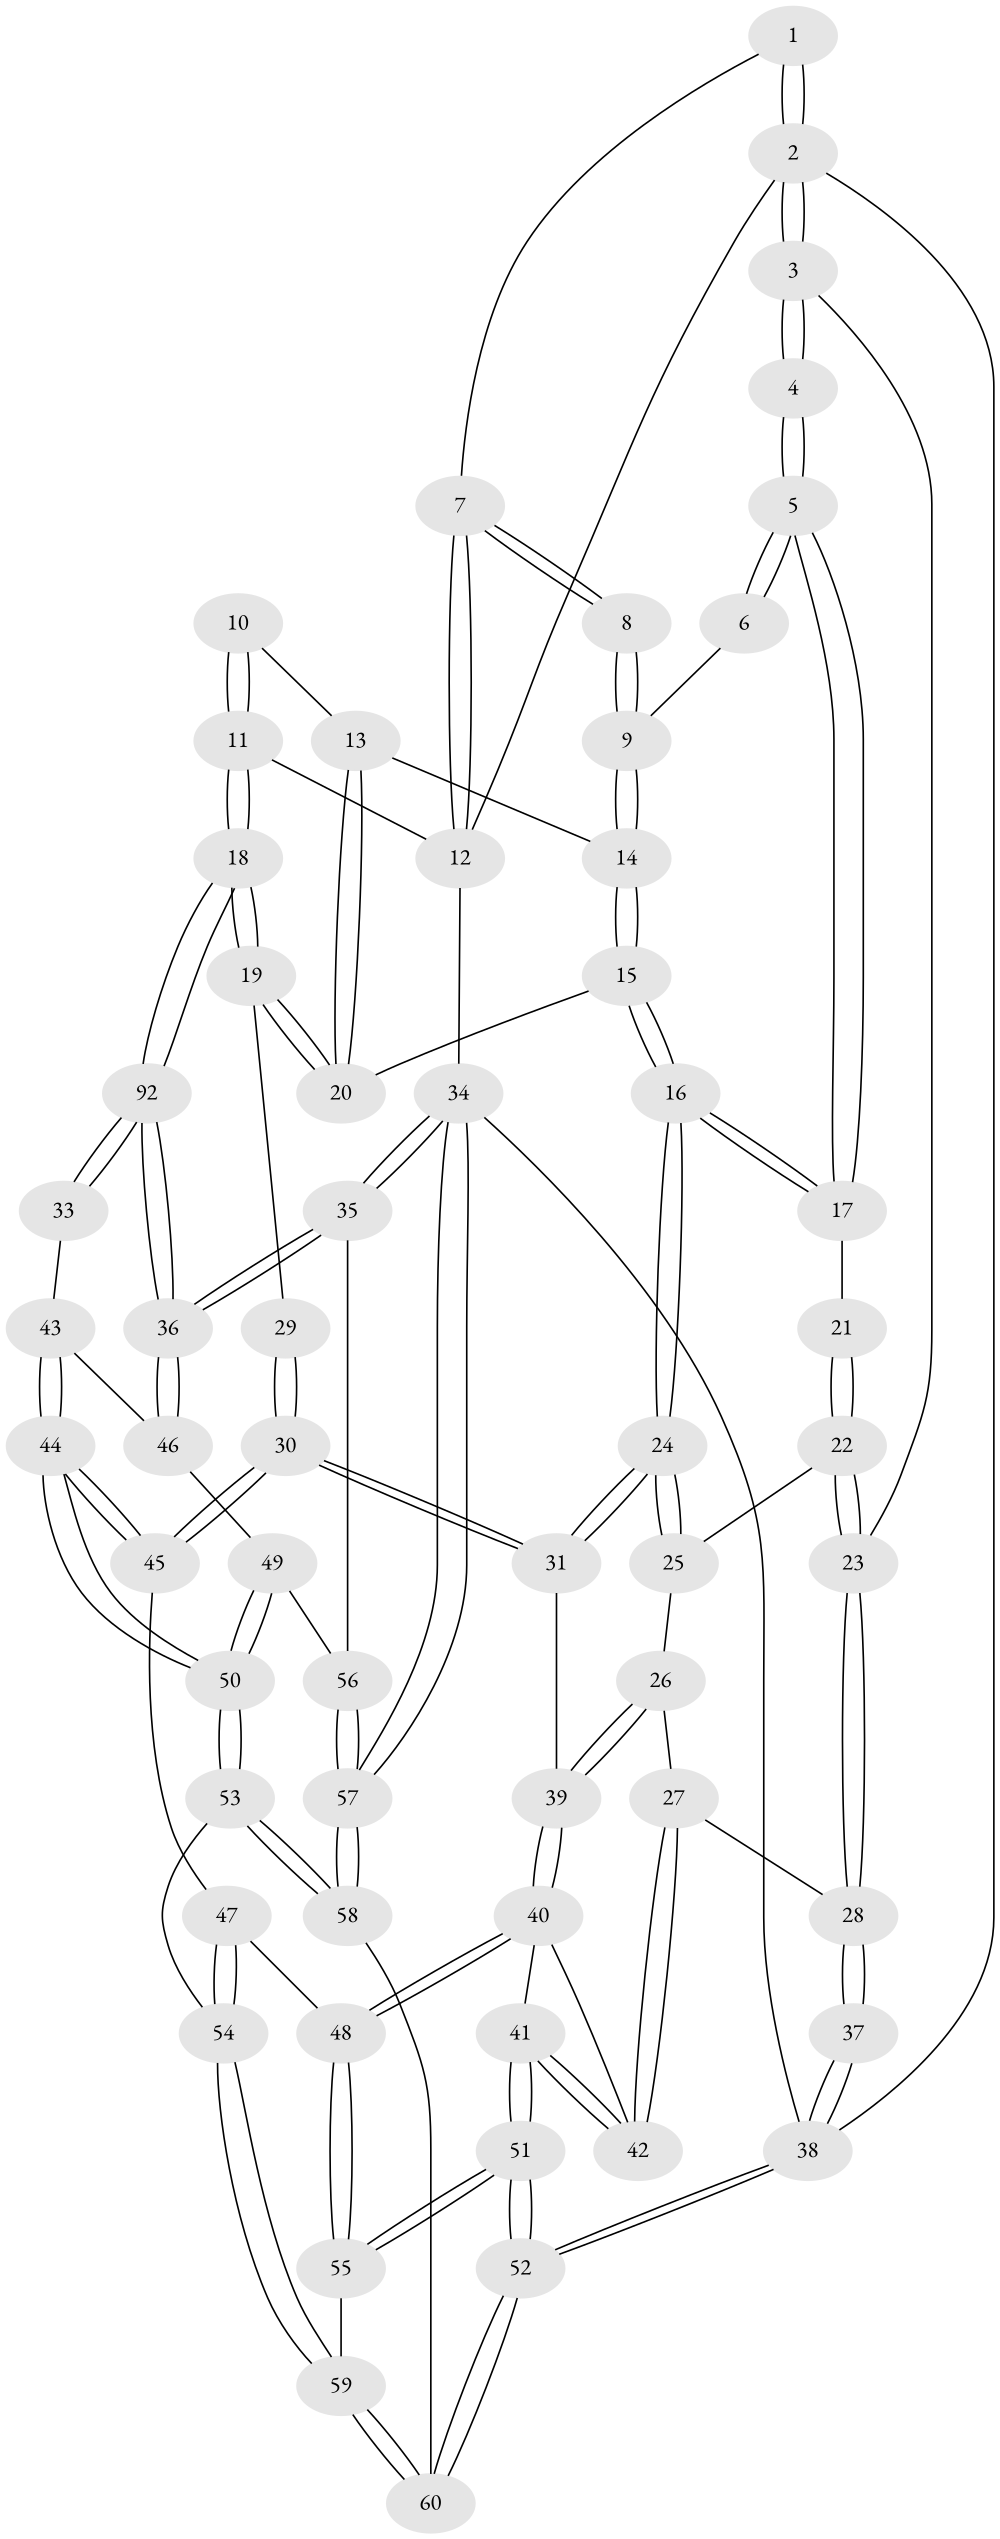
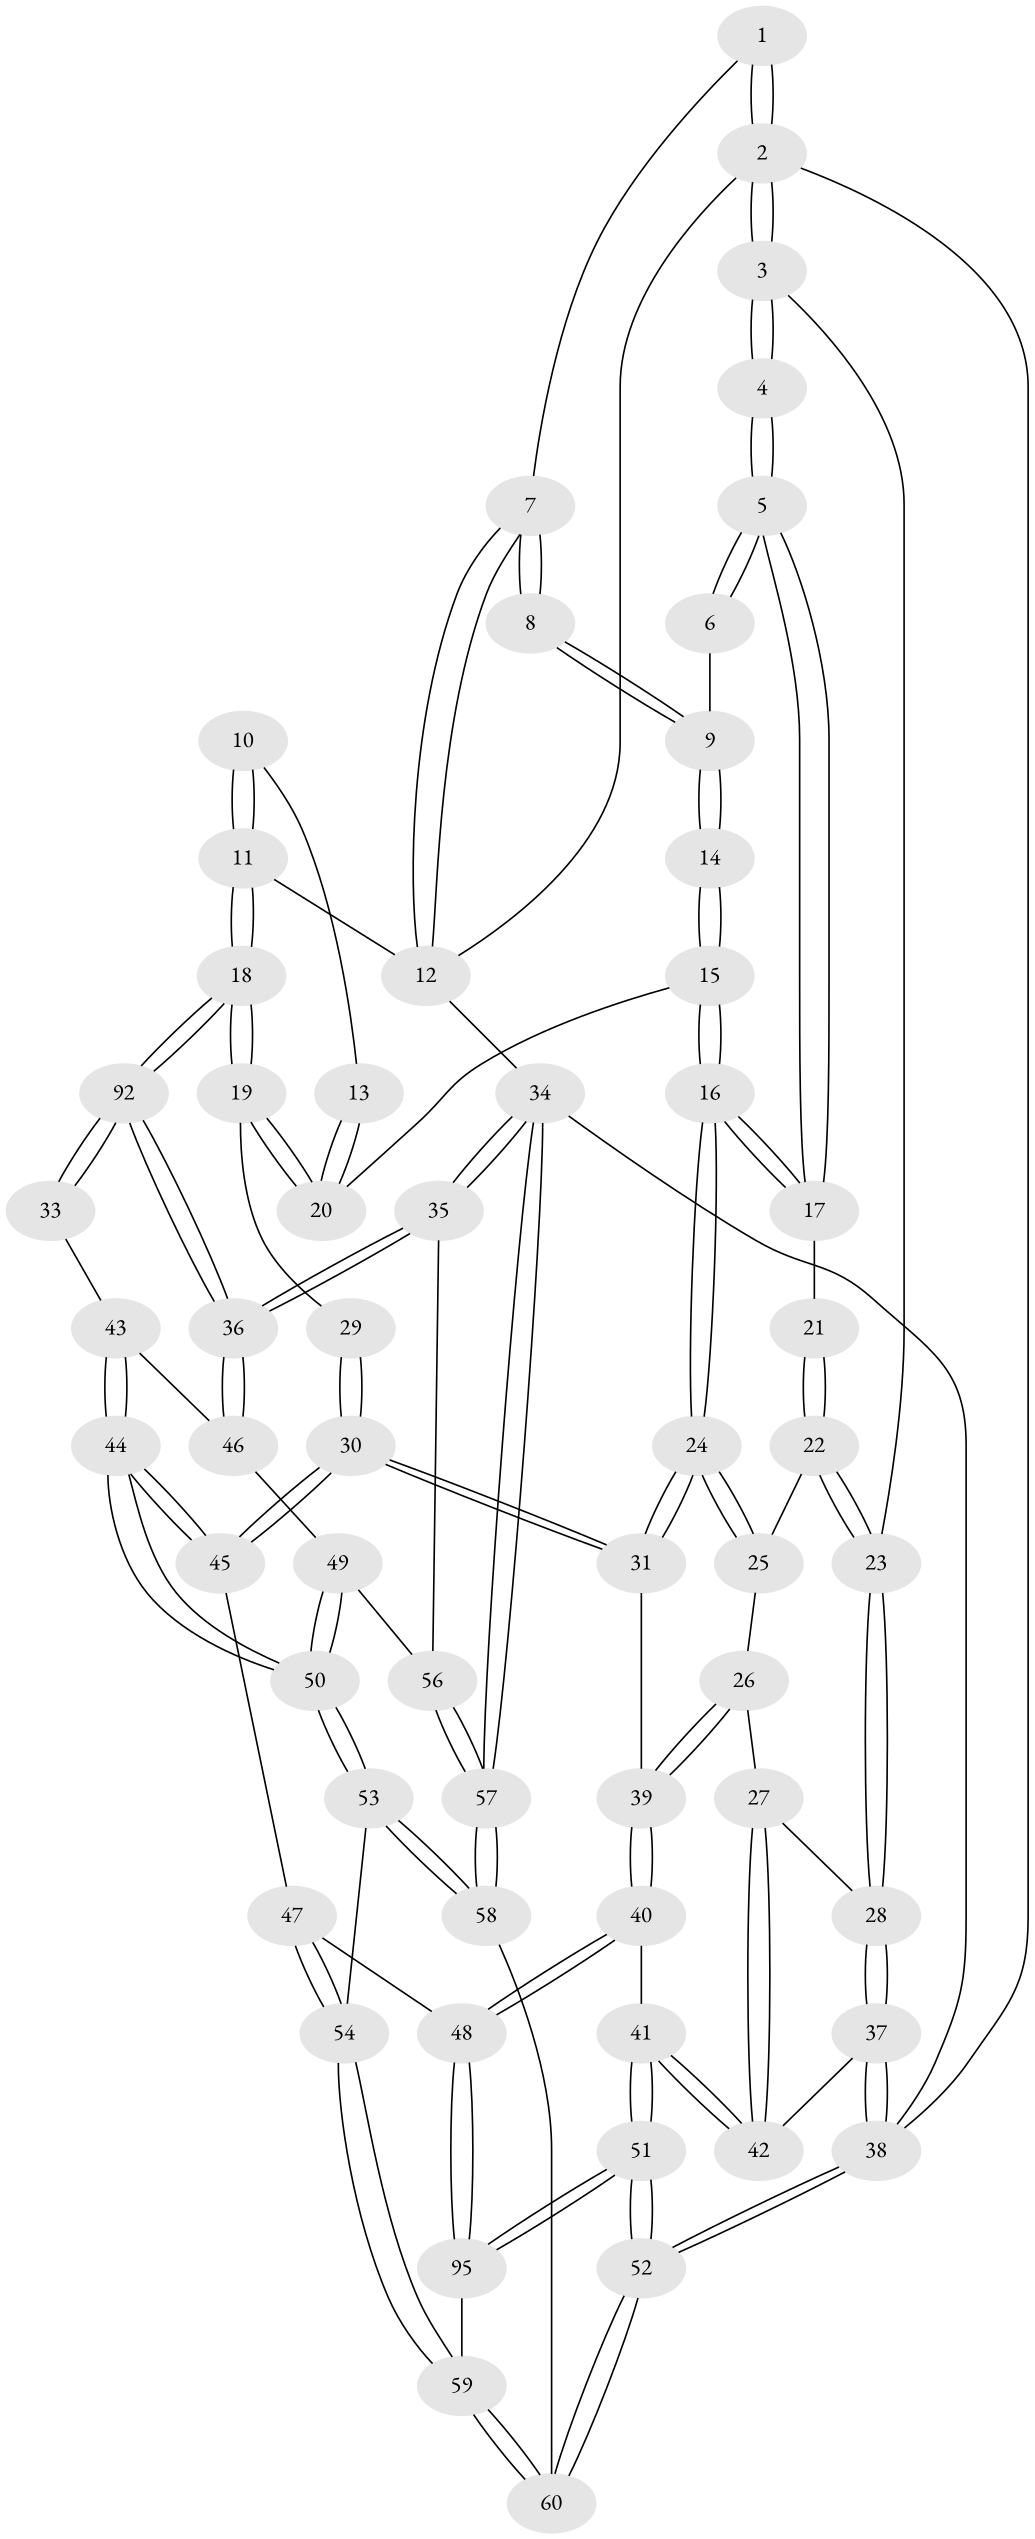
edge "13" -- "14": removed
edge "40" -- "42": now "37" -- "42"
node "55": label "55" -> "95"
